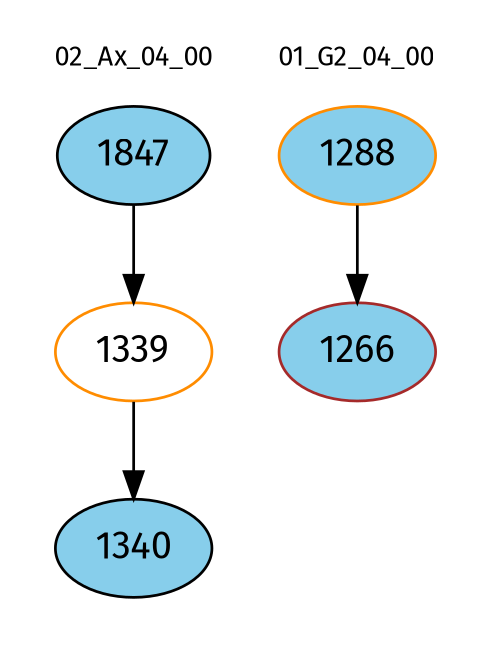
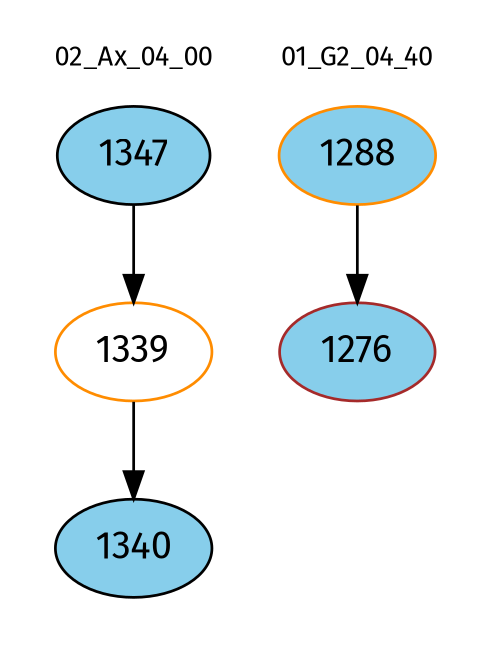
cluster "01_G2_04_00": label "01_G2_04_00" -> "01_G2_04_40"
node "1847": label "1847" -> "1347"
node "1266": label "1266" -> "1276"
